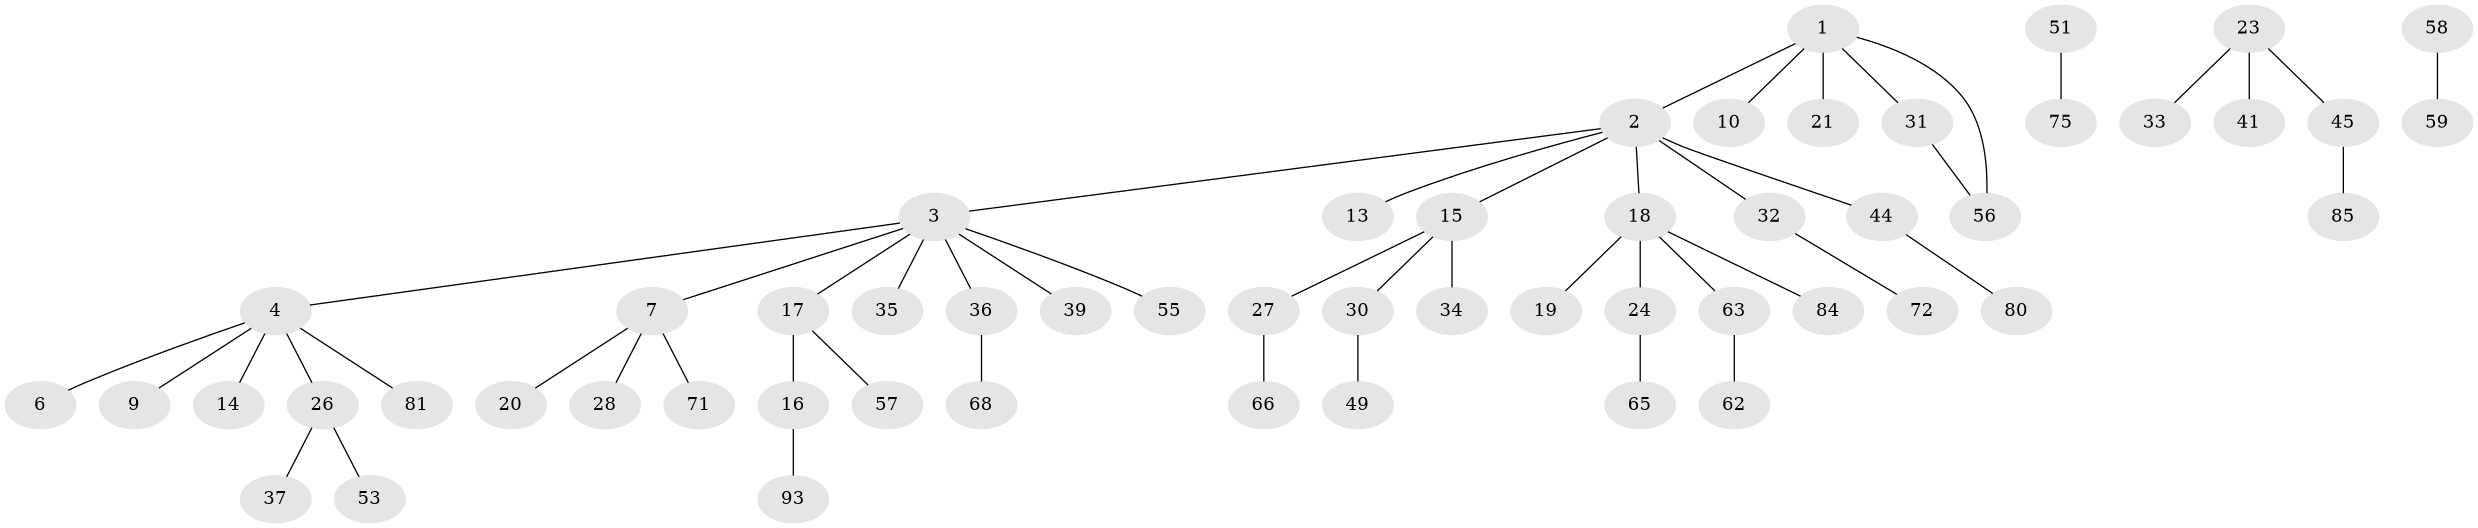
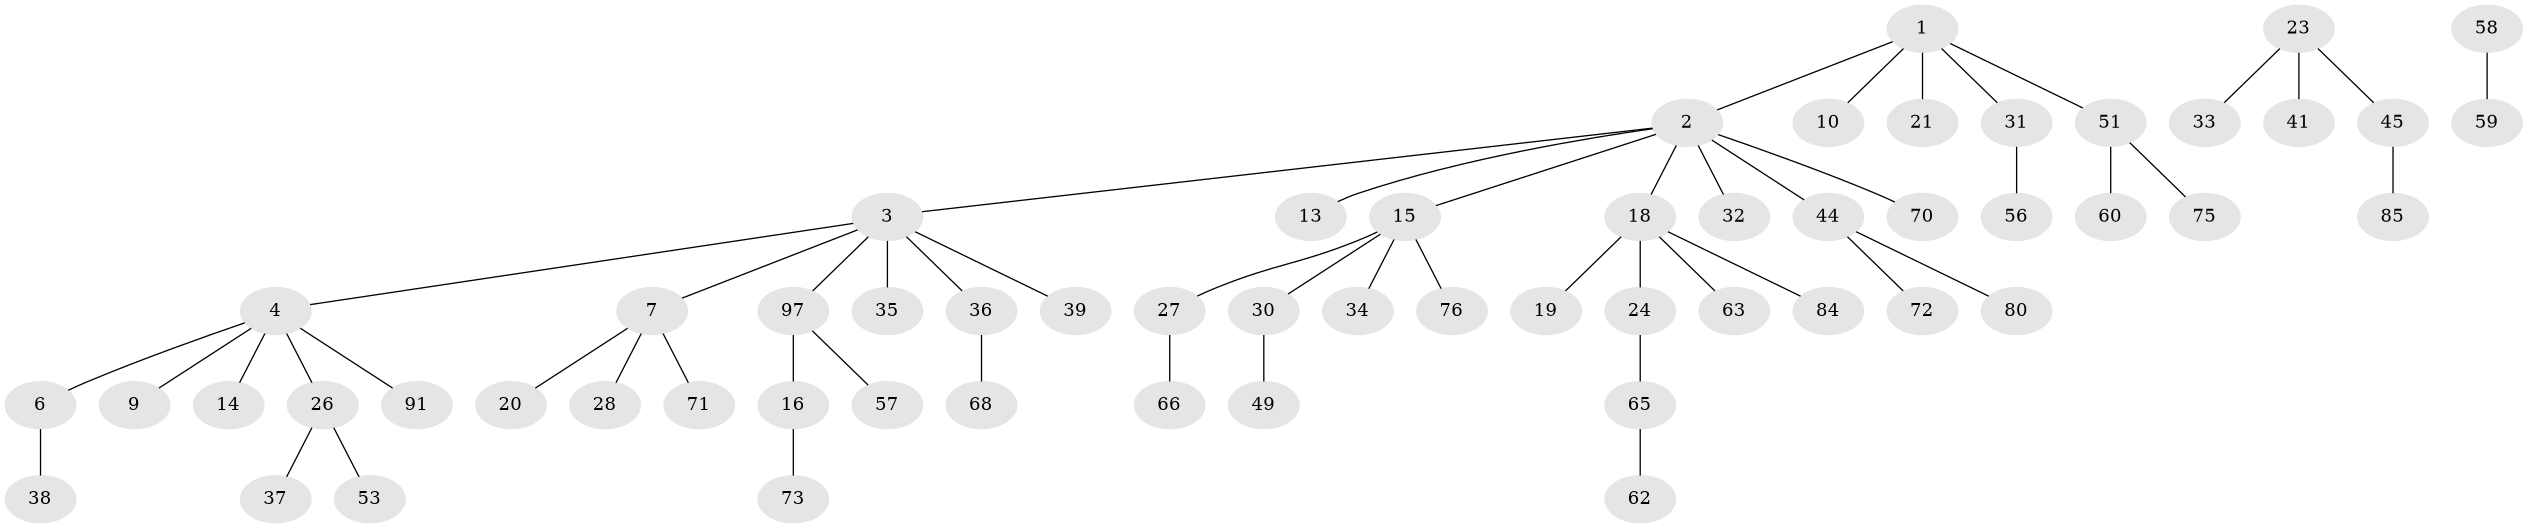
edge "1" -- "56": now "1" -- "51"
node "70": added
node "60": added
edge "32" -- "72": now "44" -- "72"
node "17": label "17" -> "97"
node "55": removed
node "76": added
edge "63" -- "62": now "65" -- "62"
node "81": label "81" -> "91"
node "38": added
node "93": label "93" -> "73"
